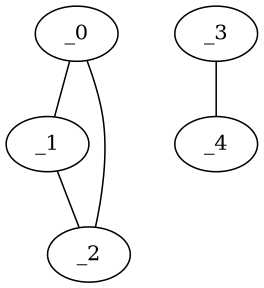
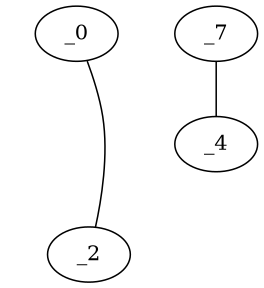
node "_3": label "_3" -> "_7"
node "_1": removed
